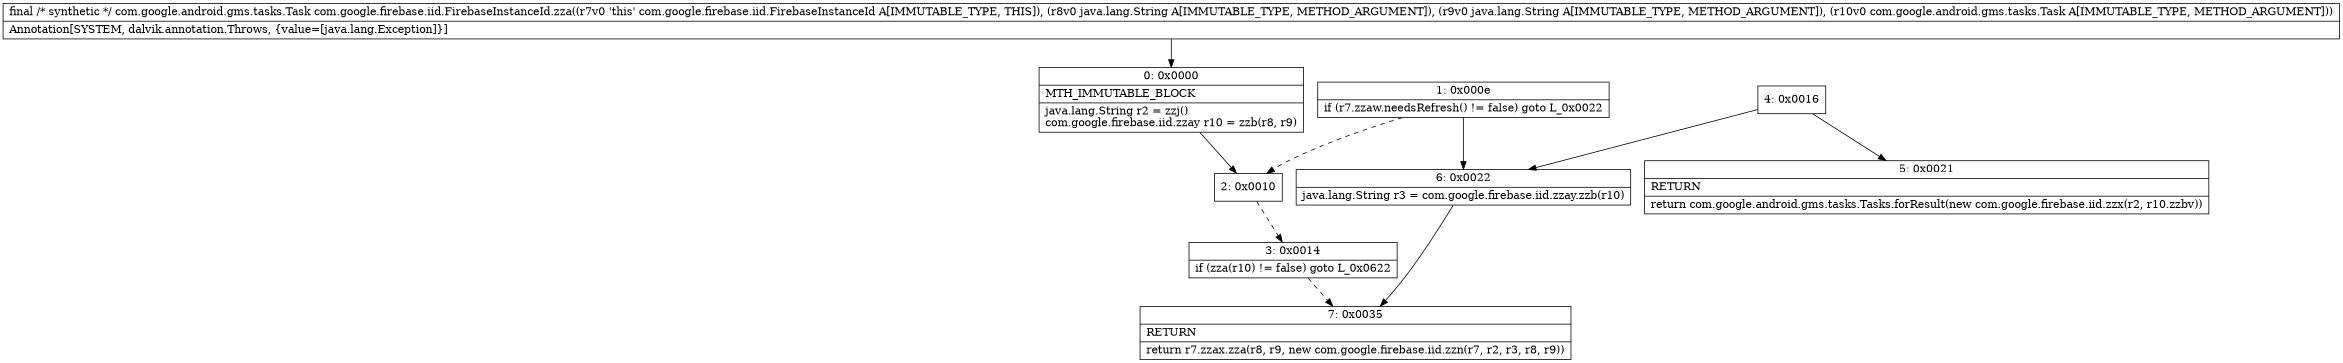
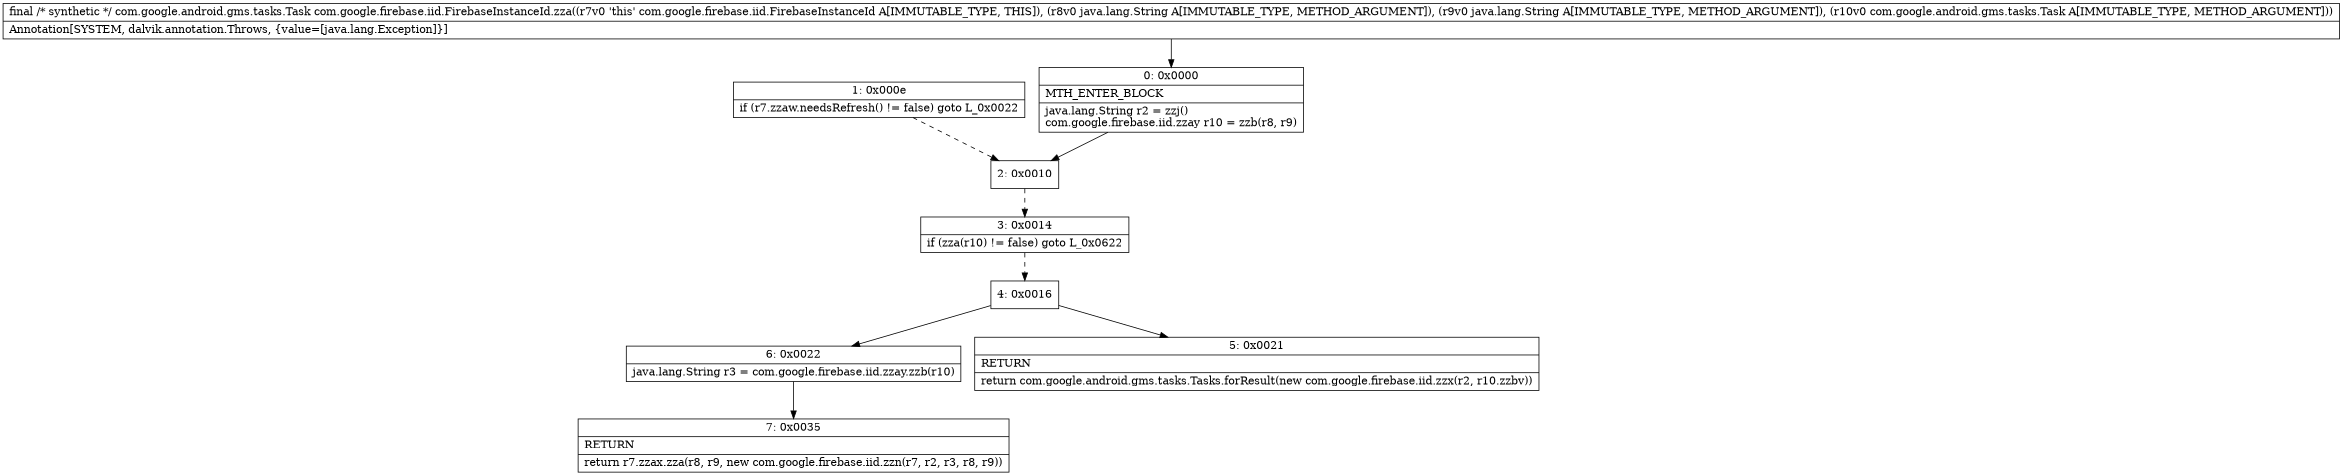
node "0: 0x0000": text "MTH_IMMUTABLE_BLOCK" -> "MTH_ENTER_BLOCK"
edge "1: 0x000e" -> "6: 0x0022": removed
edge "3: 0x0014" -> "7: 0x0035": now "3: 0x0014" -> "4: 0x0016"
